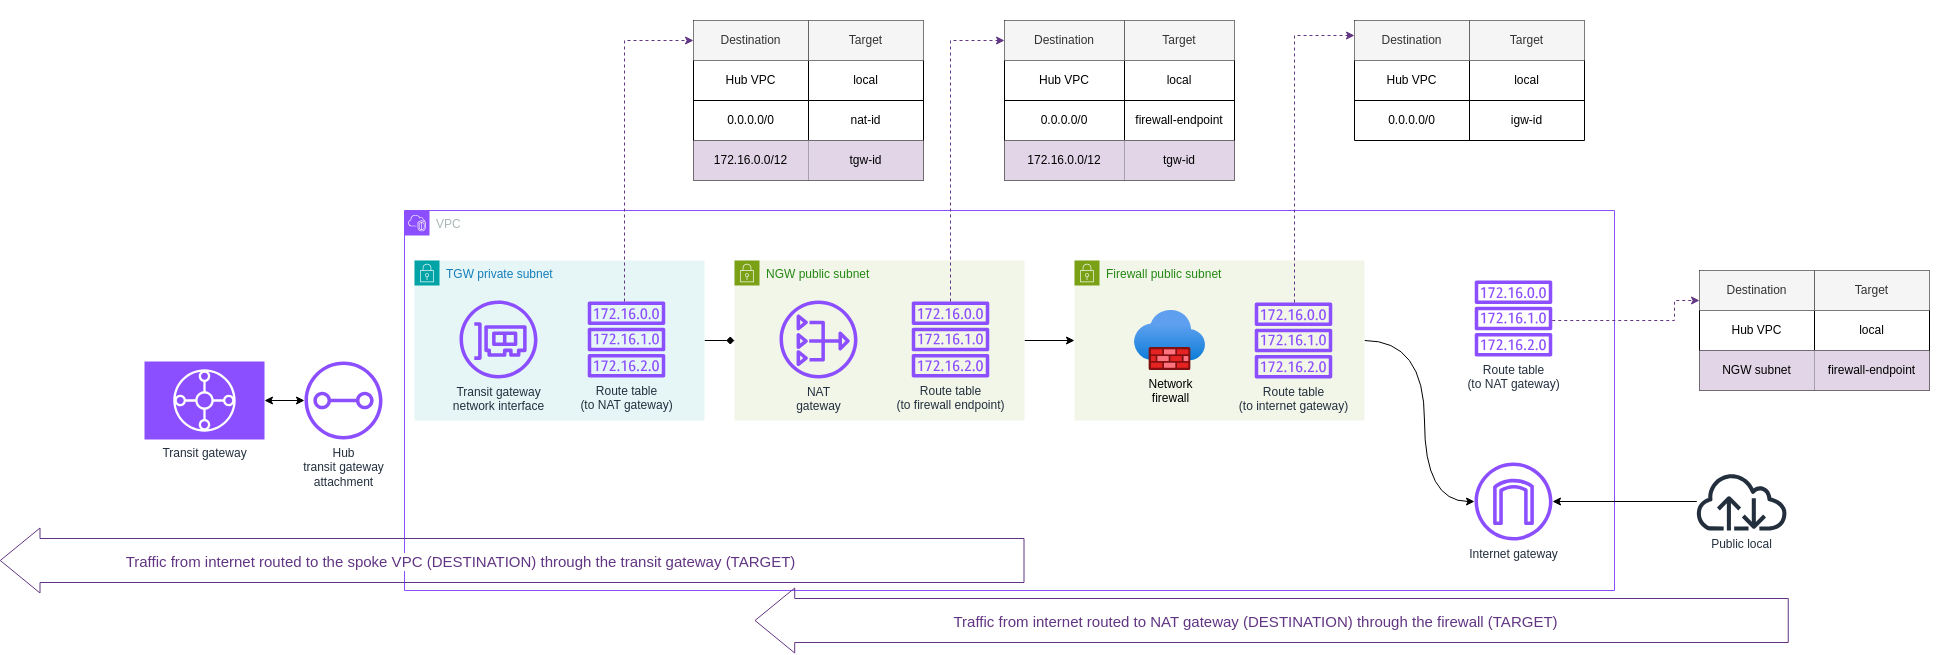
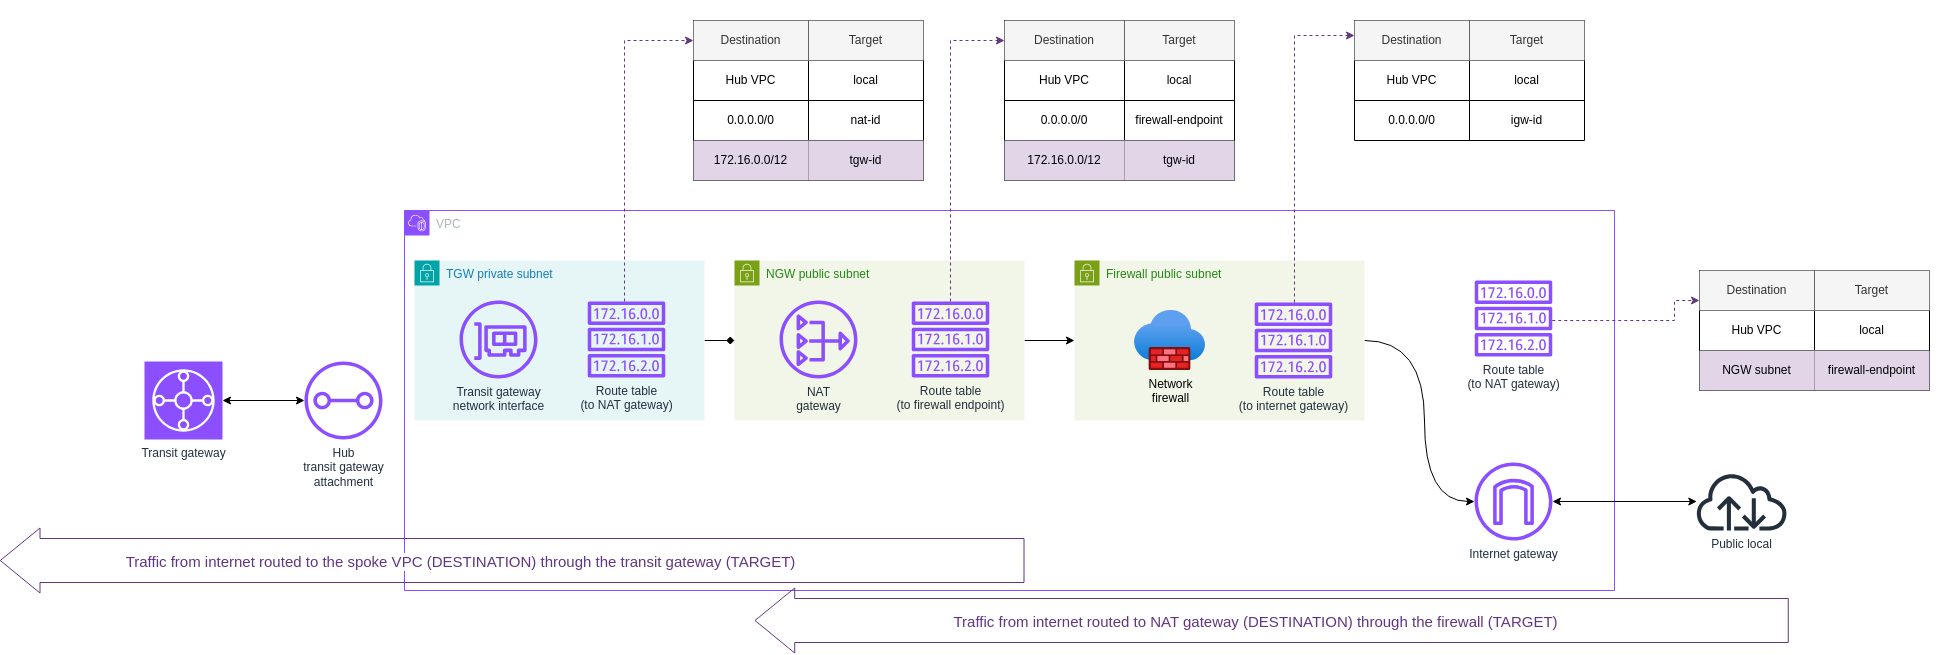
node "Transit gateway": size 120x78 -> 78x78
edge "Public local" -> "Internet gateway": arrowhead none -> classic
